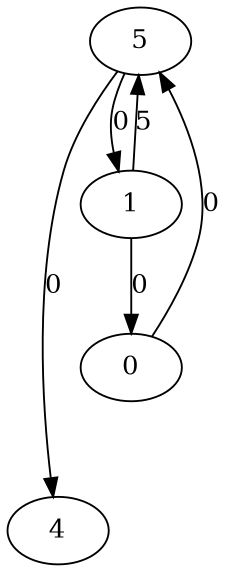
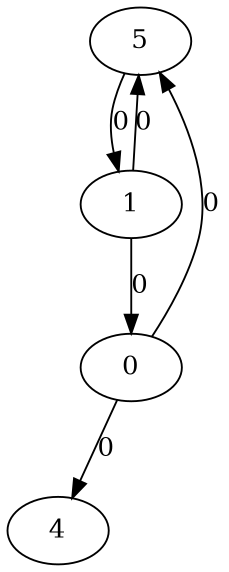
edge "1" -> "5": label "5" -> "0"
edge "5" -> "4": now "0" -> "4"
